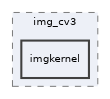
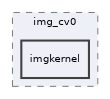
cluster "img_cv3": label "img_cv3" -> "img_cv0"
